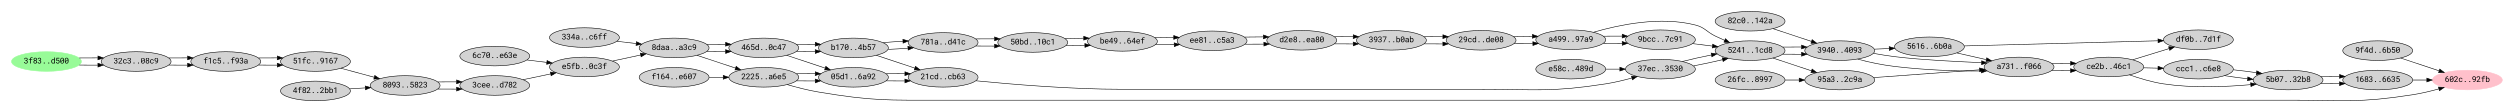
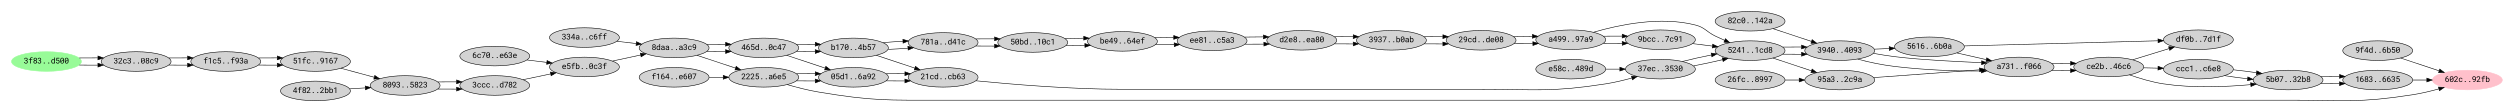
node "ce2b..46c1": label "ce2b..46c1" -> "ce2b..46c6"
node "3cee..d782": label "3cee..d782" -> "3ccc..d782"
